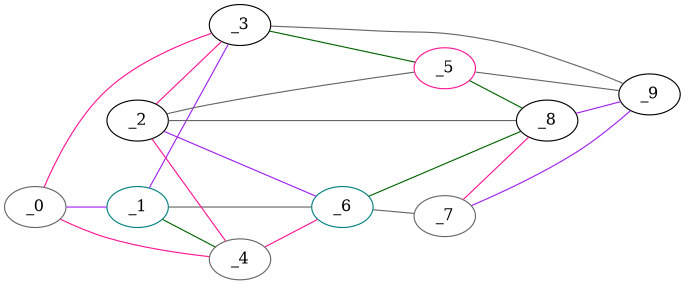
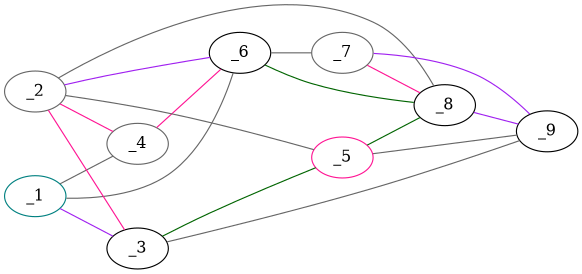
node "_2": color black -> gray40
node "_0": removed
node "_6": color teal -> black
edge "_1" -- "_4": color darkgreen -> gray40
